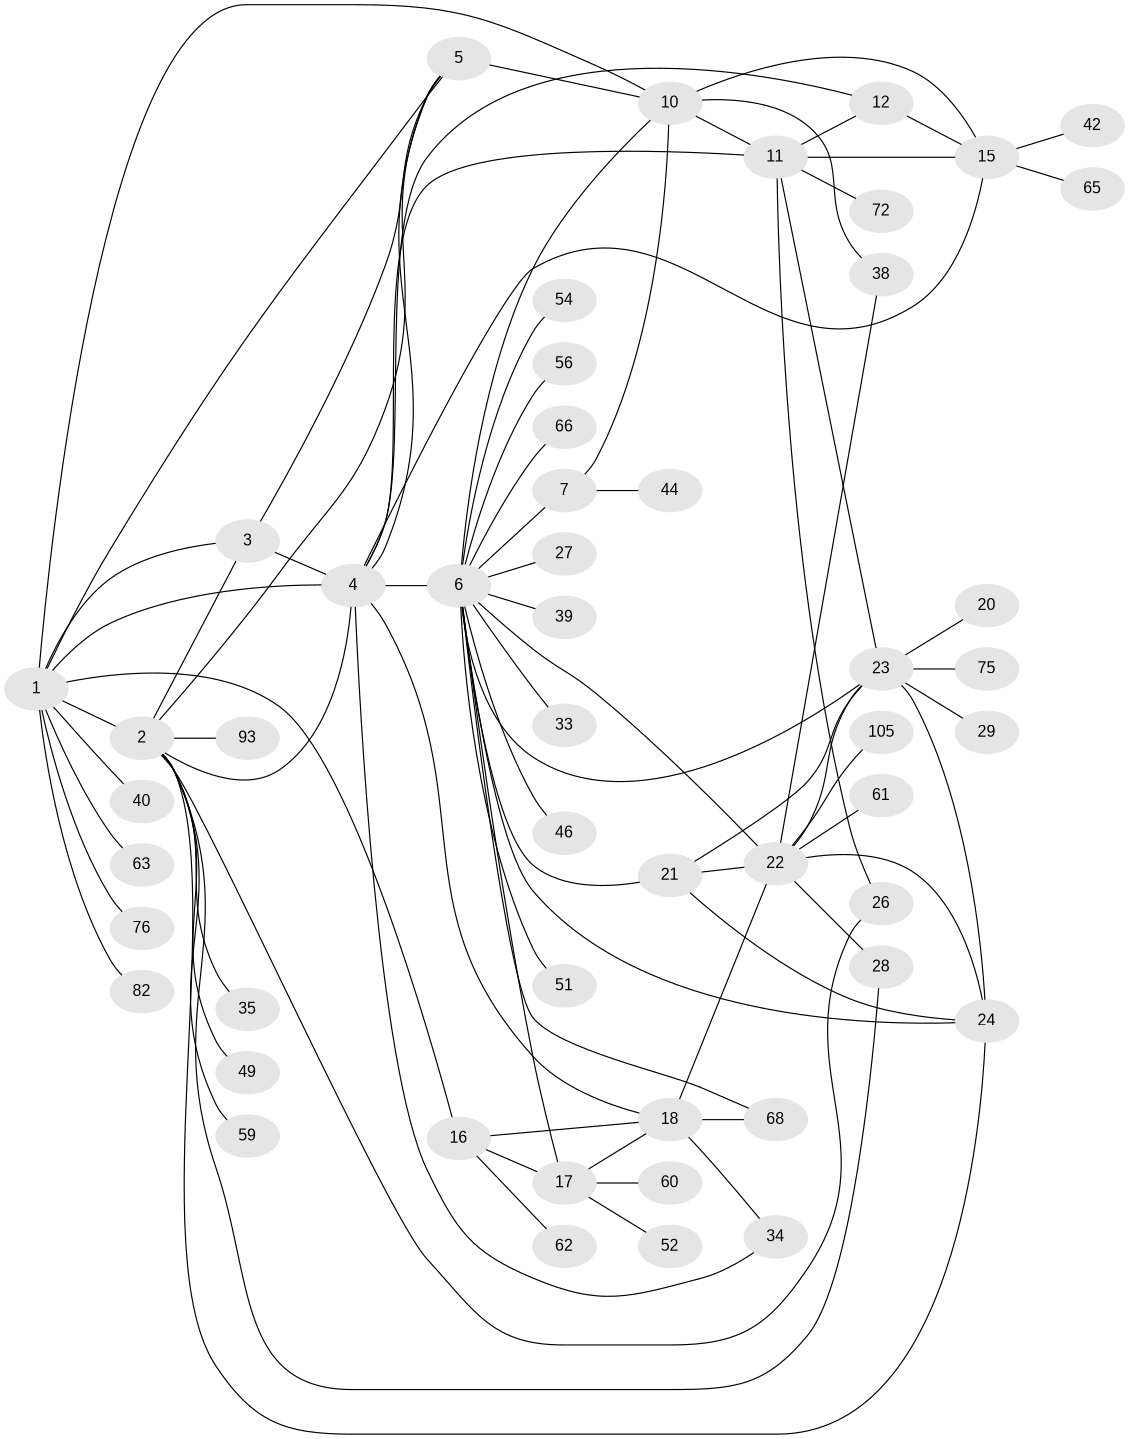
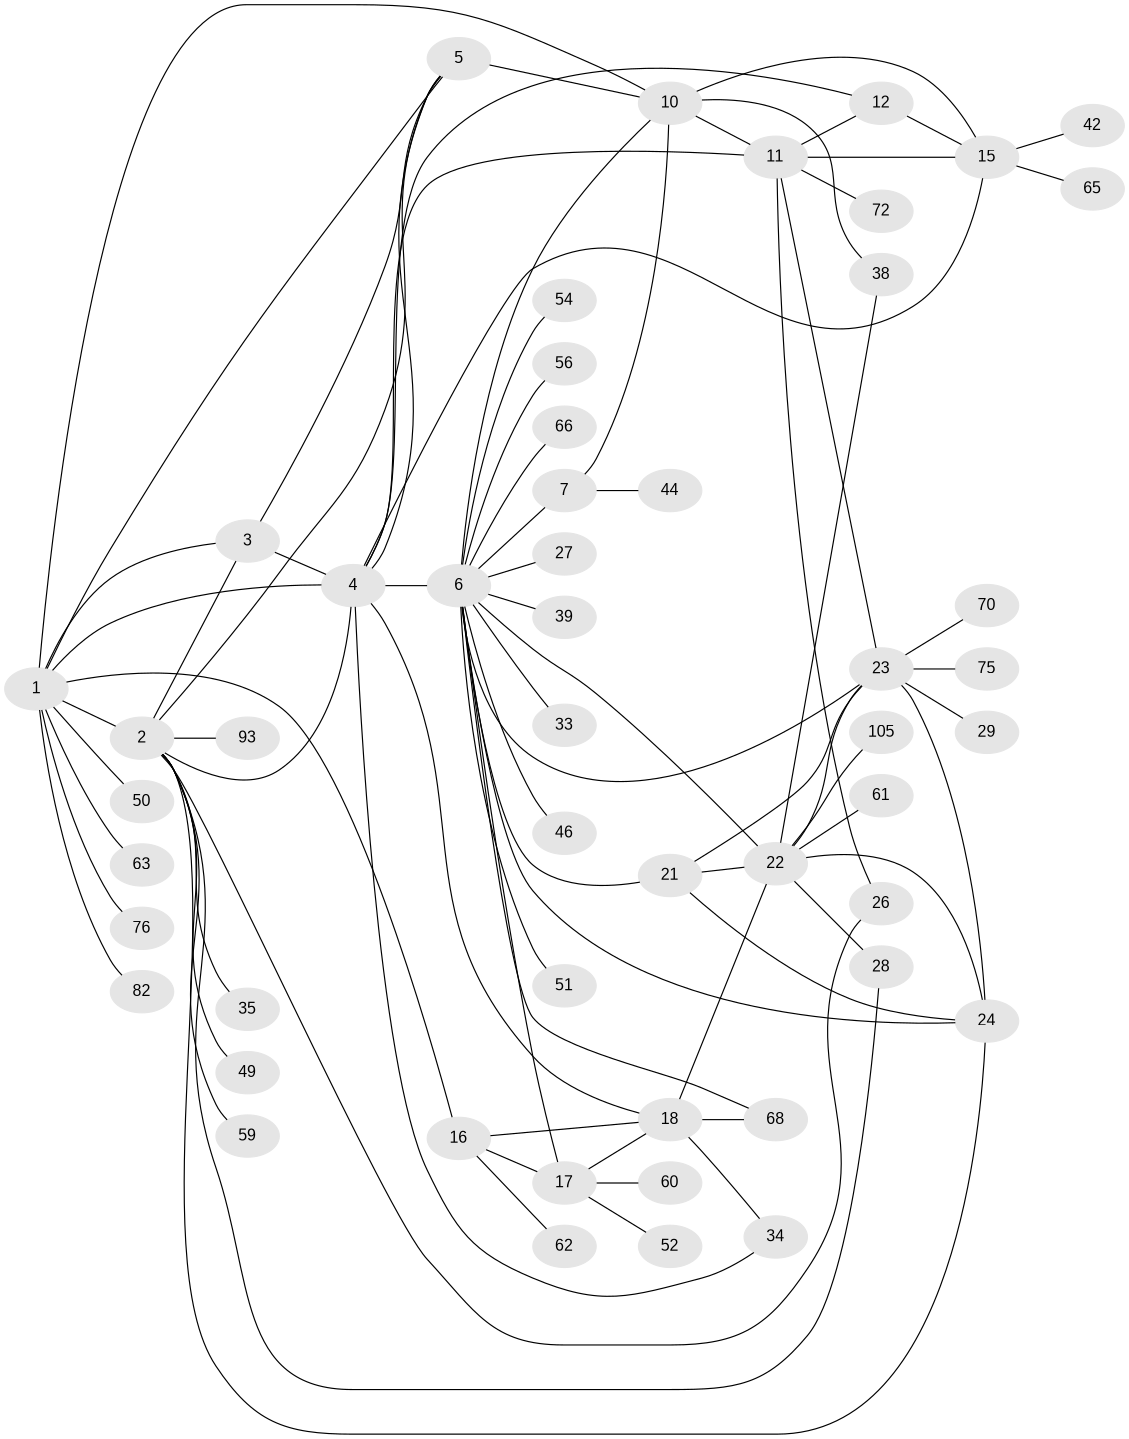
node "20": label "20" -> "70"
node "40": label "40" -> "50"
